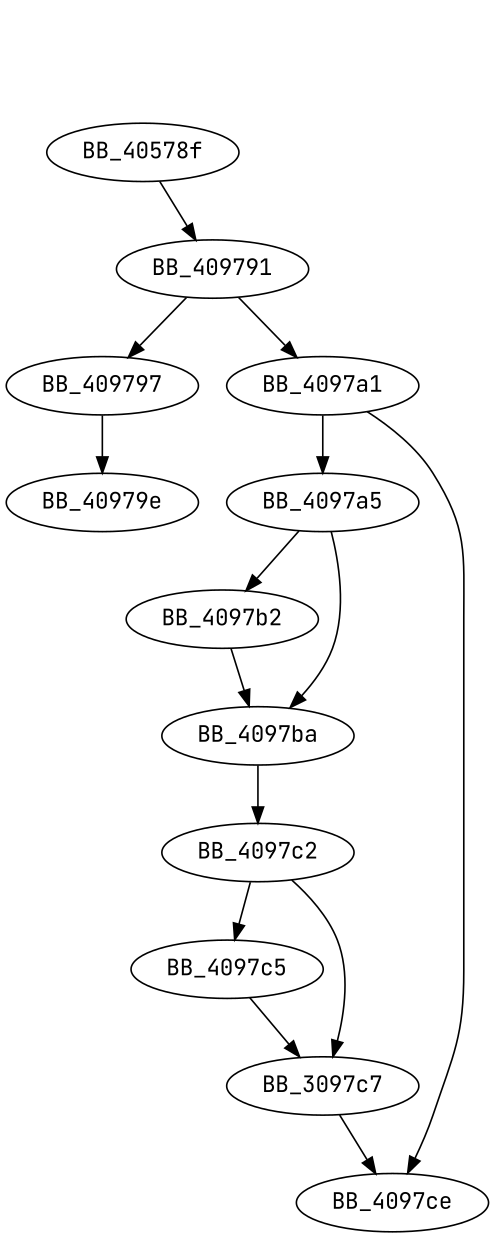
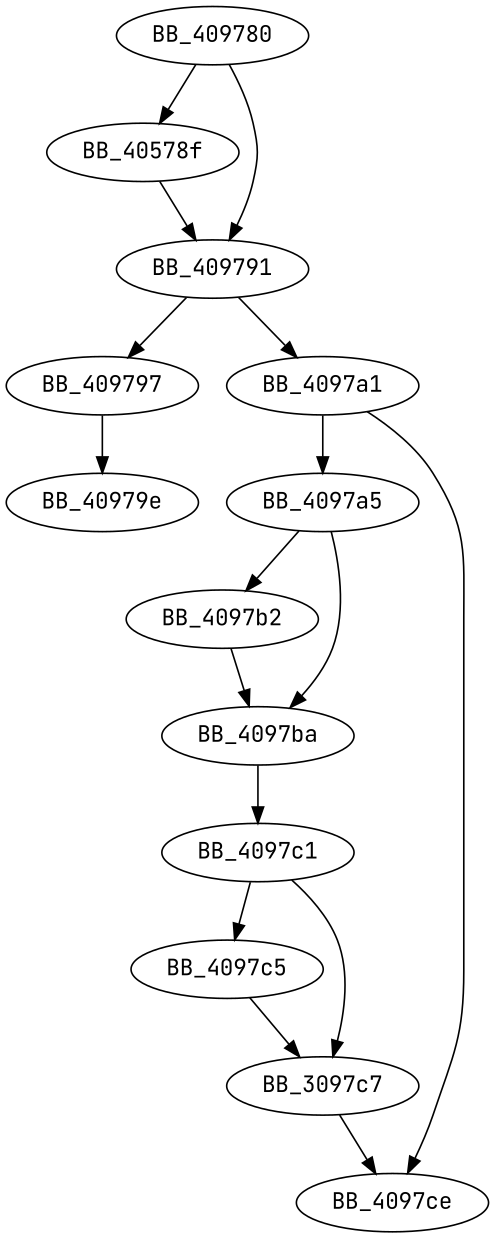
node "BB_409780": added
node "BB_4097c2": label "BB_4097c2" -> "BB_4097c1"
